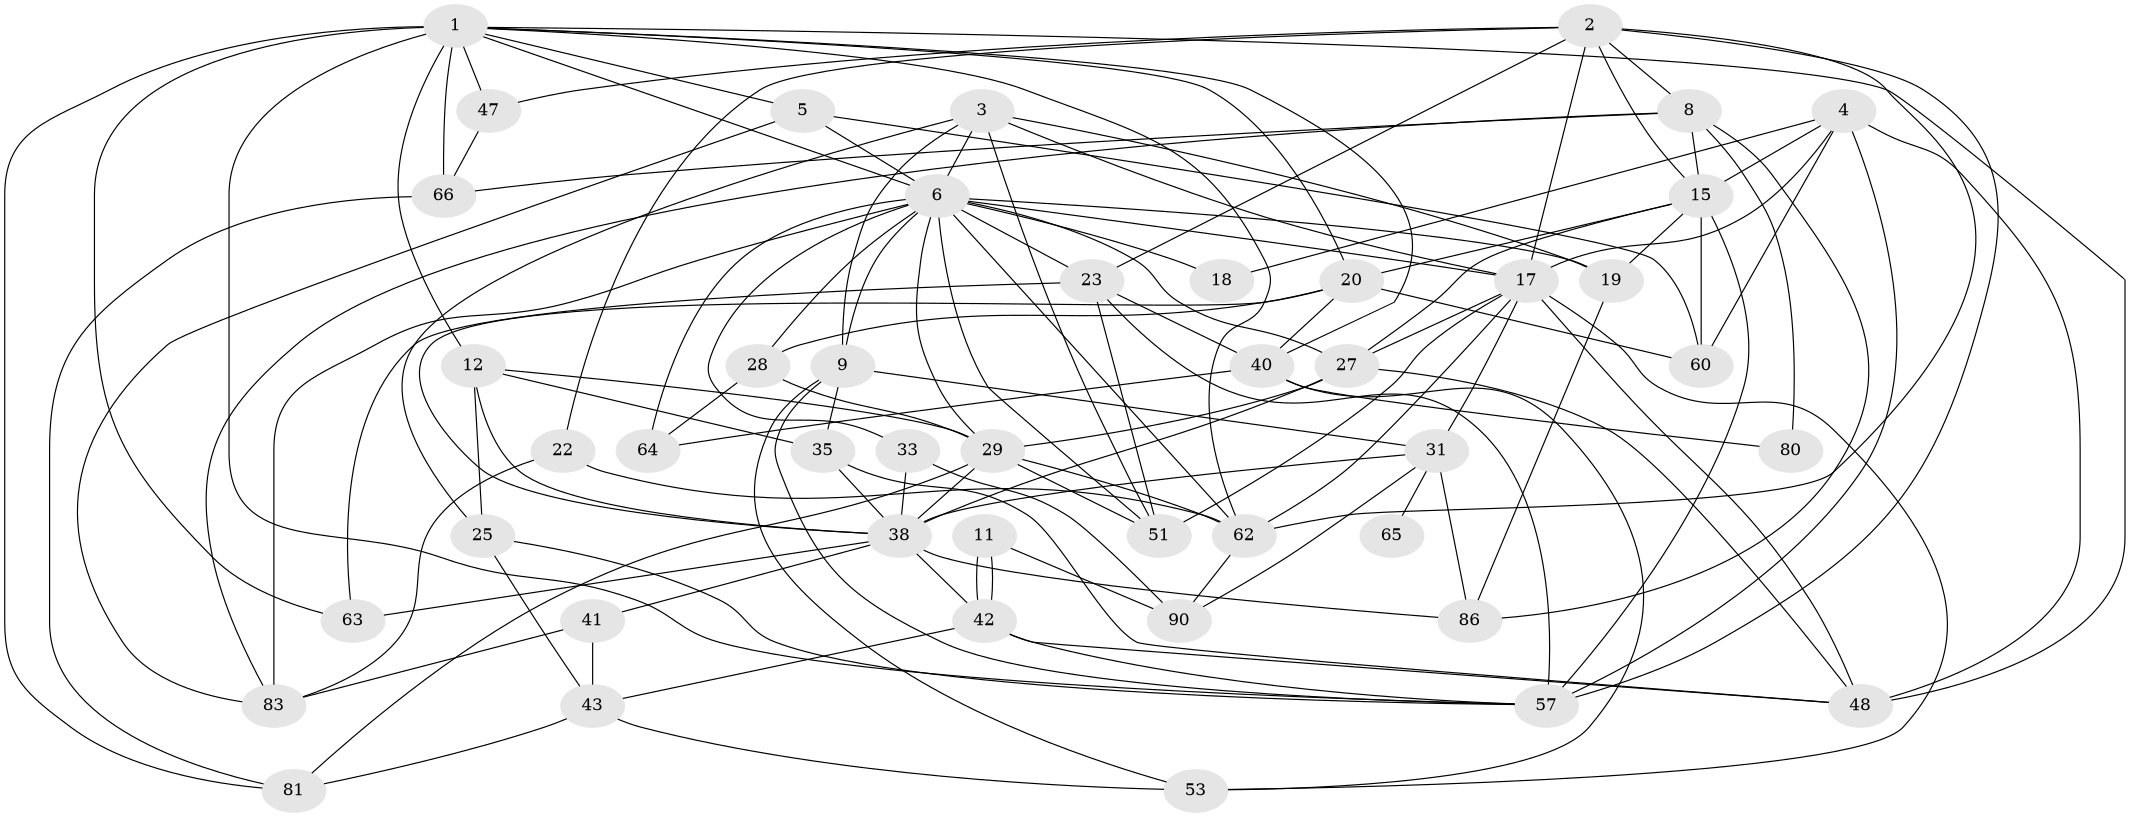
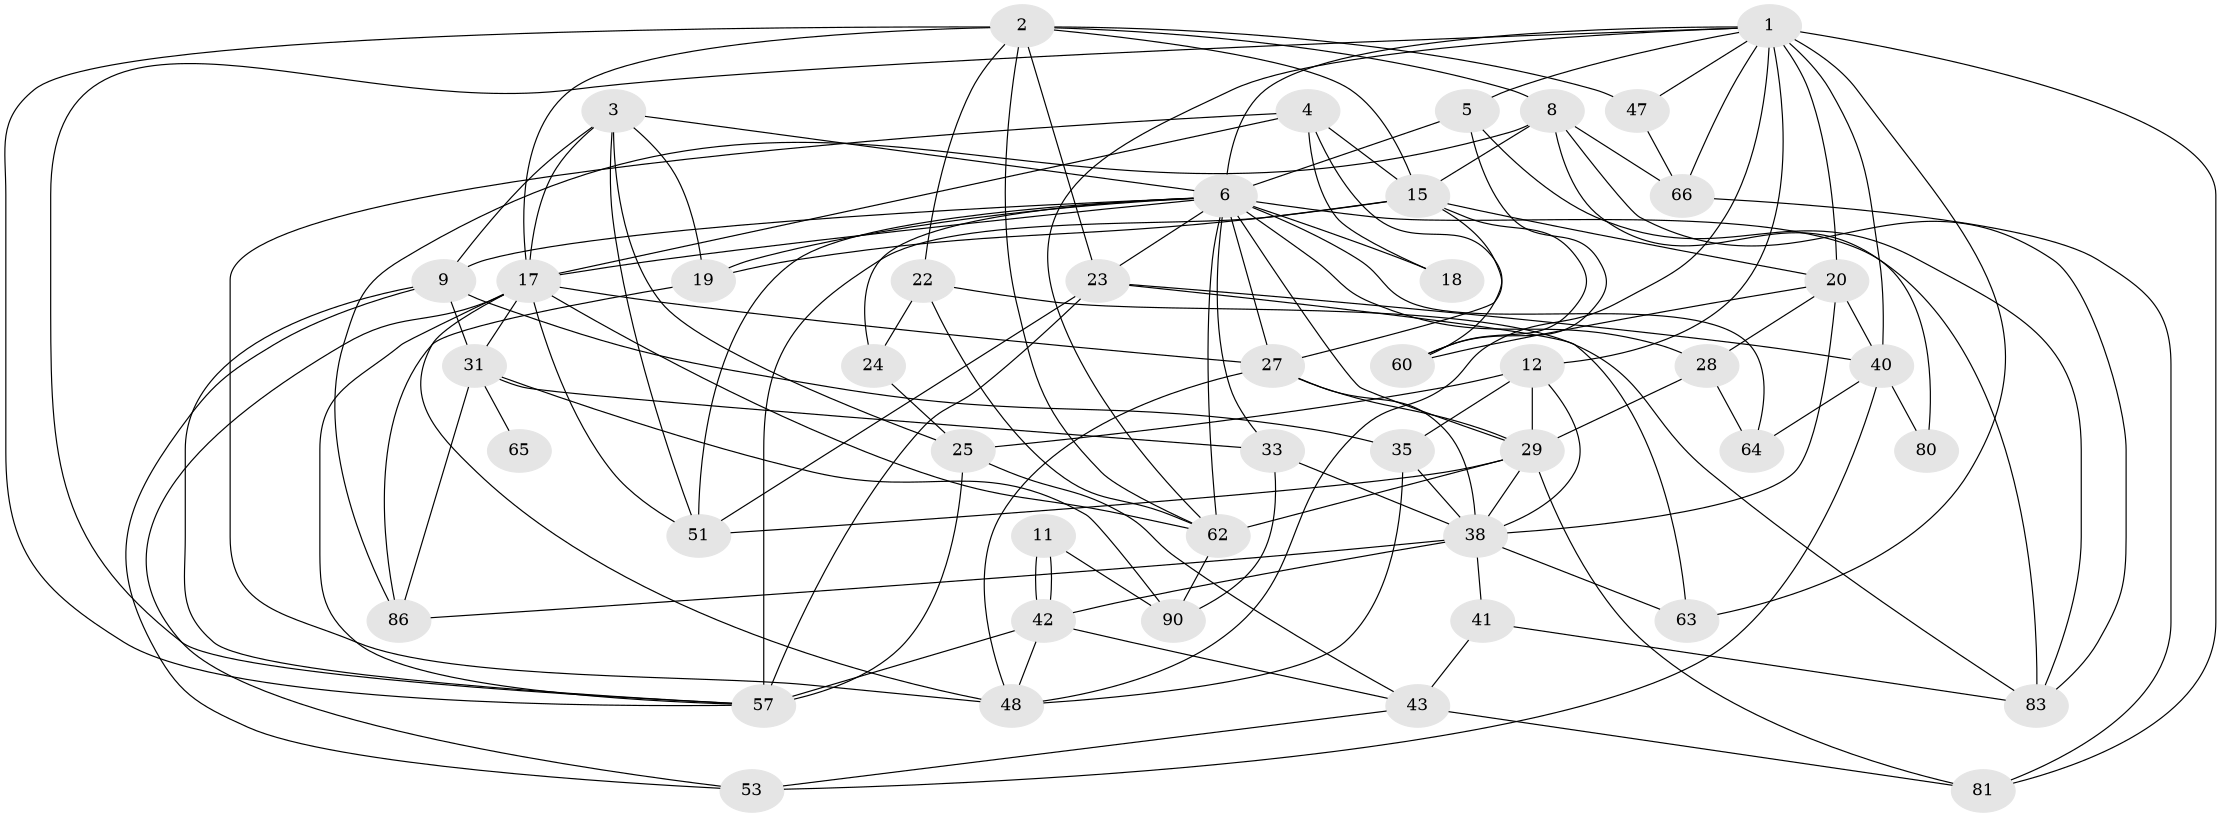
node "24": added
edge "4" -- "57": now "17" -- "57"
edge "31" -- "38": now "31" -- "33"
